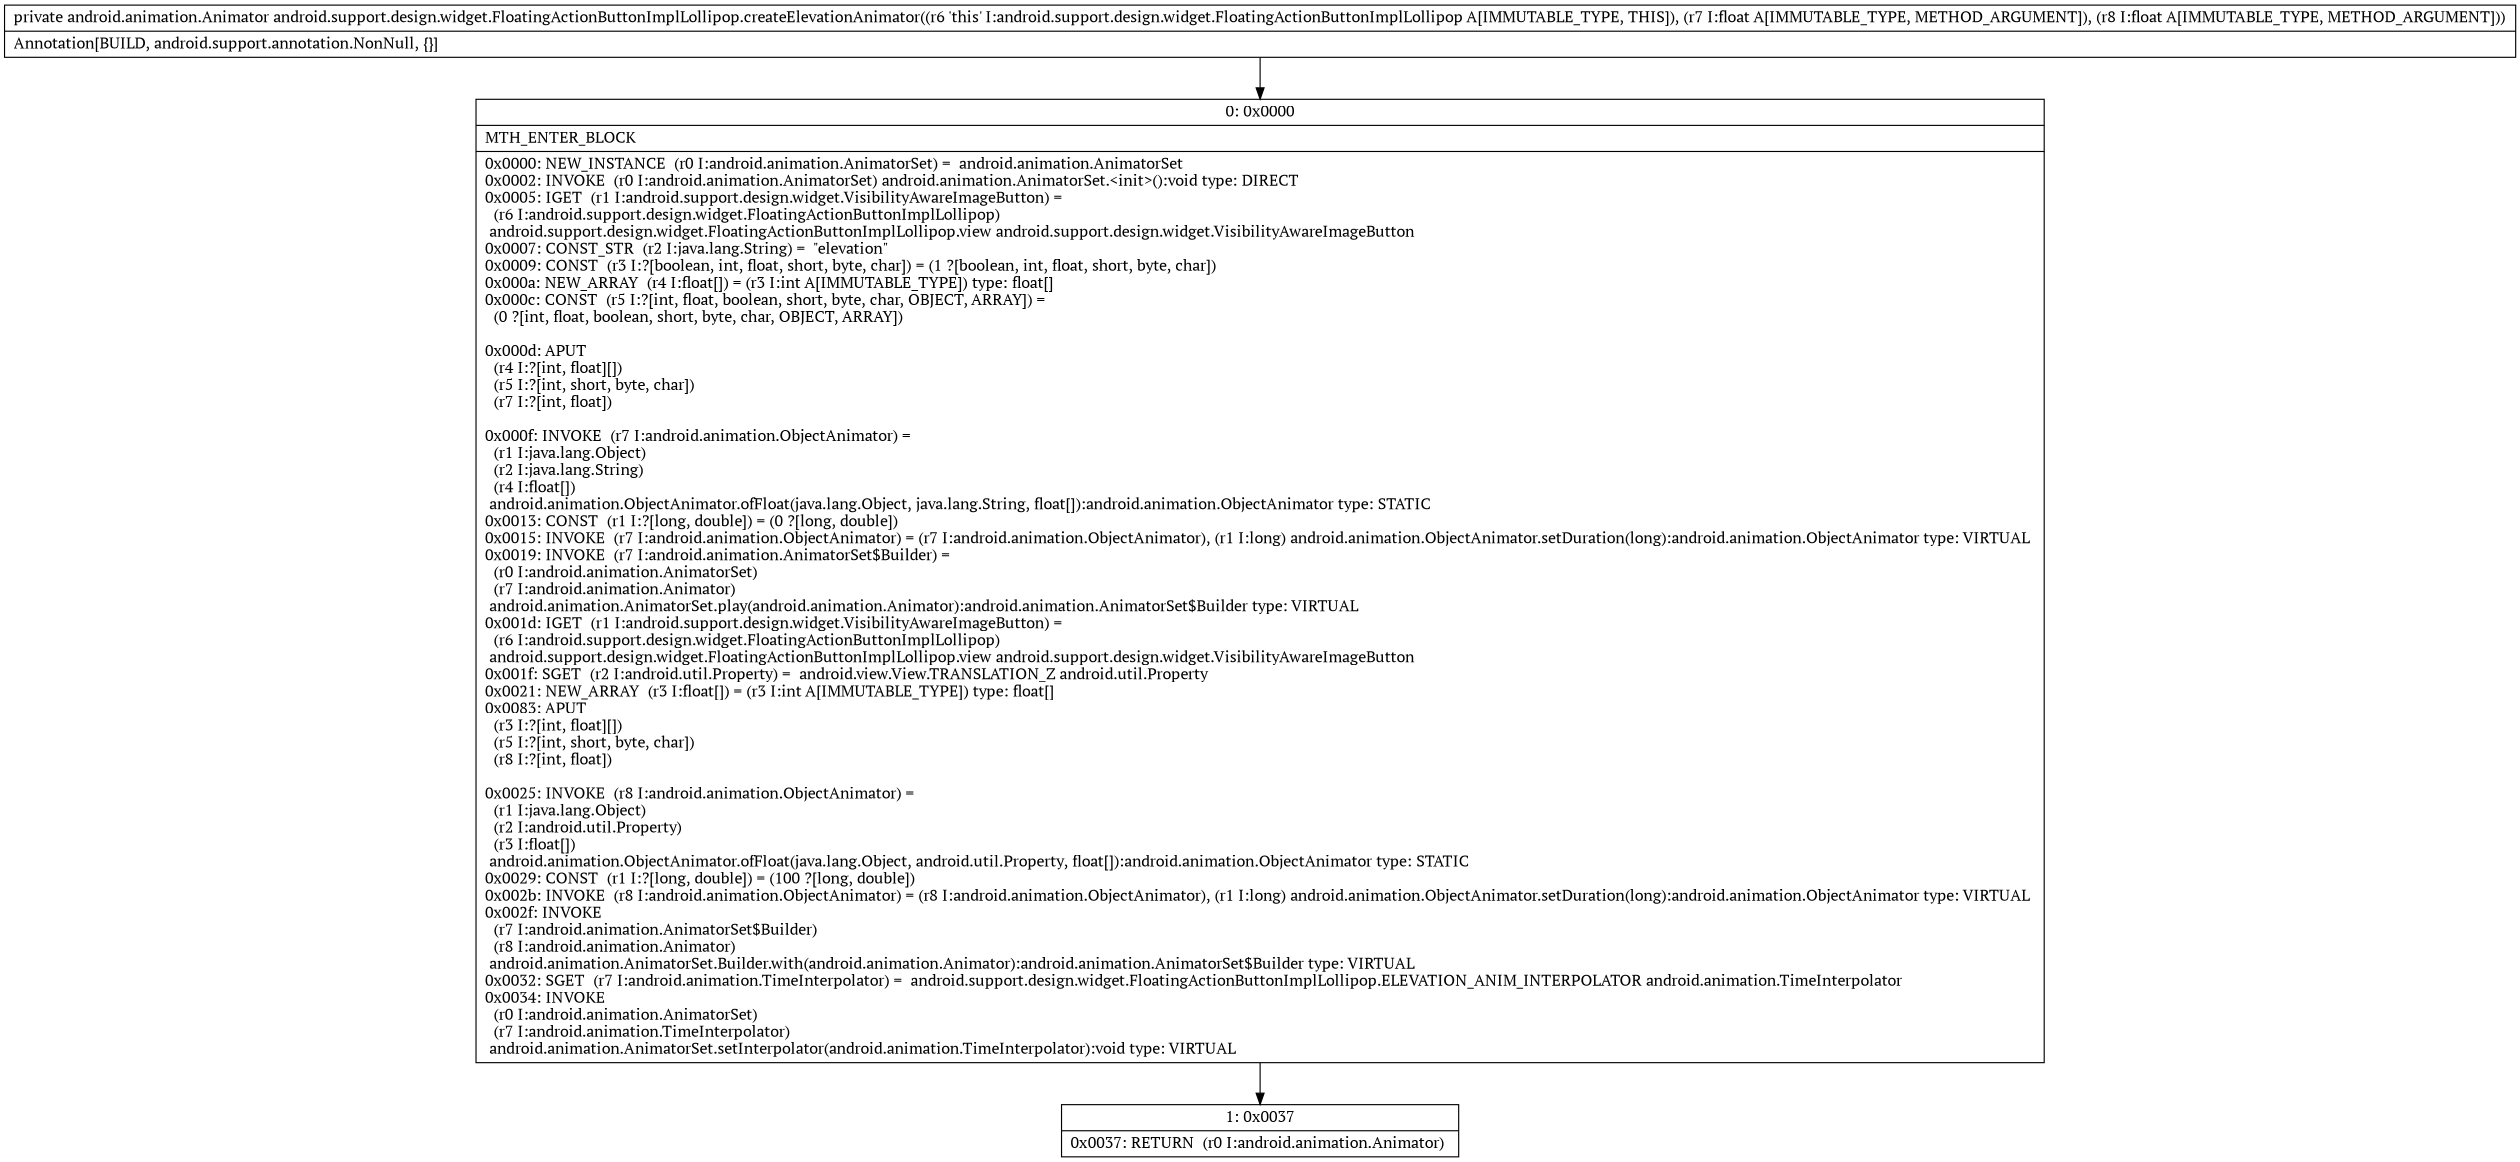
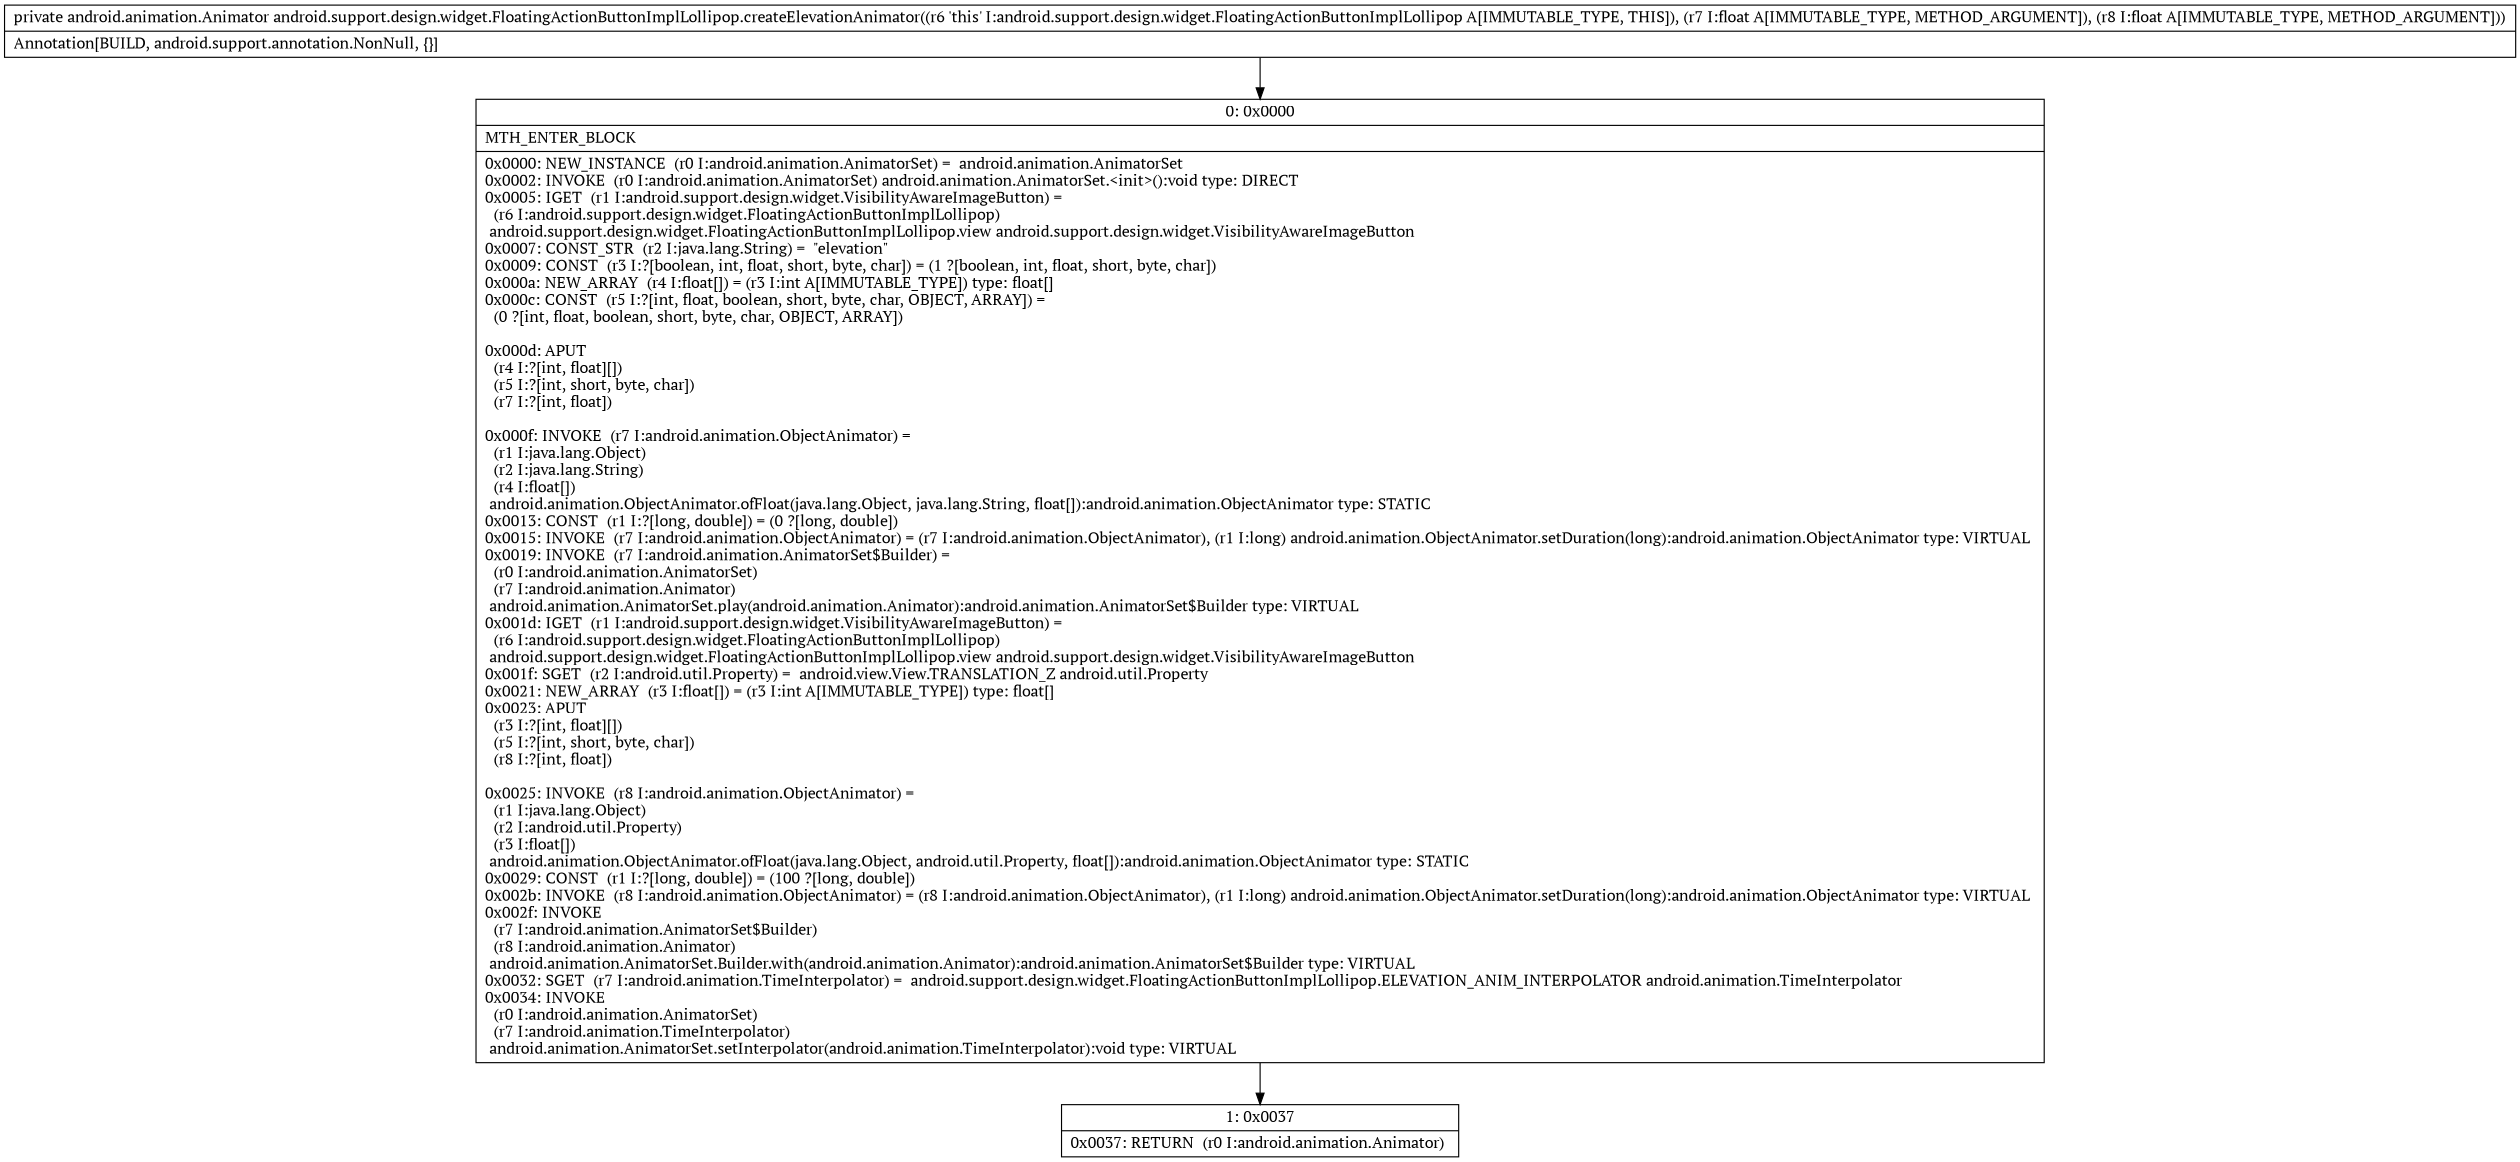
node "0: 0x0000": text "0x0083: APUT" -> "0x0023: APUT"
